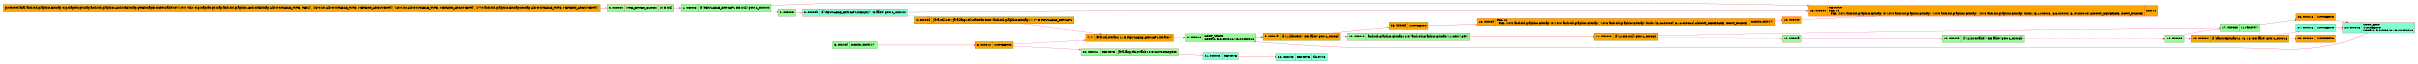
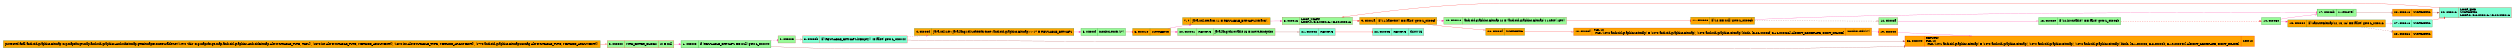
edge "4: 0x000d" -> "7: ?": now "4: 0x000d" -> "5: 0x000f"
